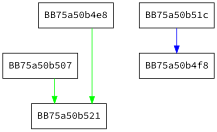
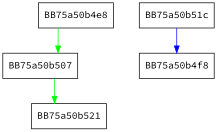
edge "BB75a50b4e8" -> "BB75a50b521": now "BB75a50b4e8" -> "BB75a50b507"
